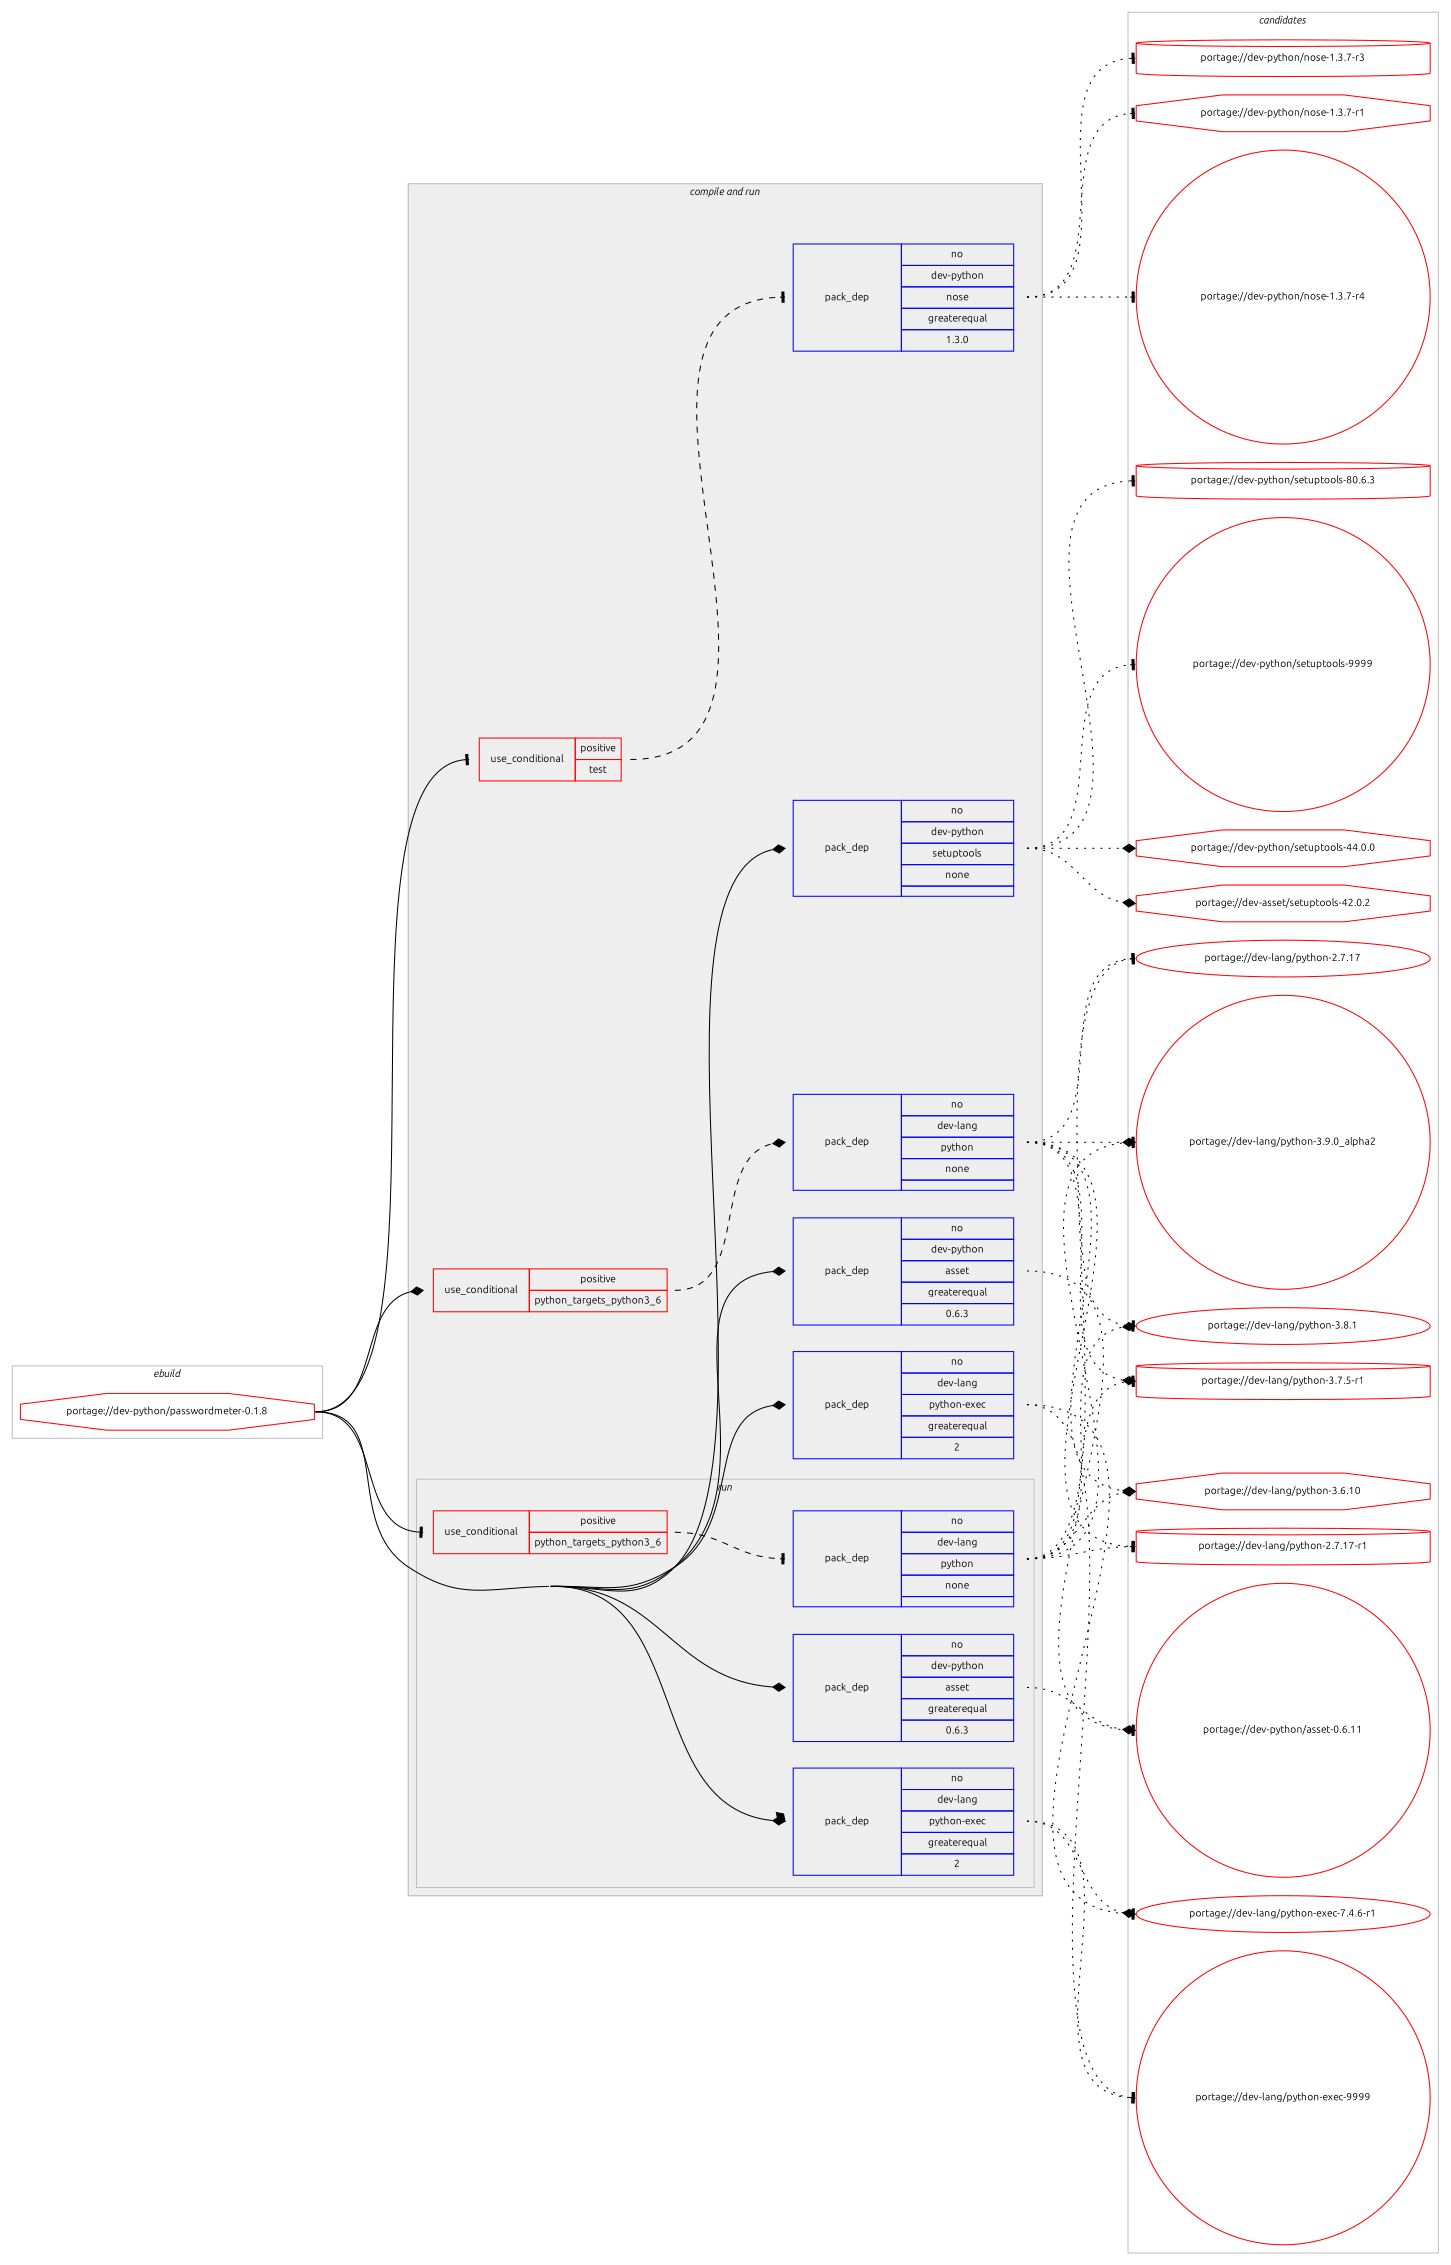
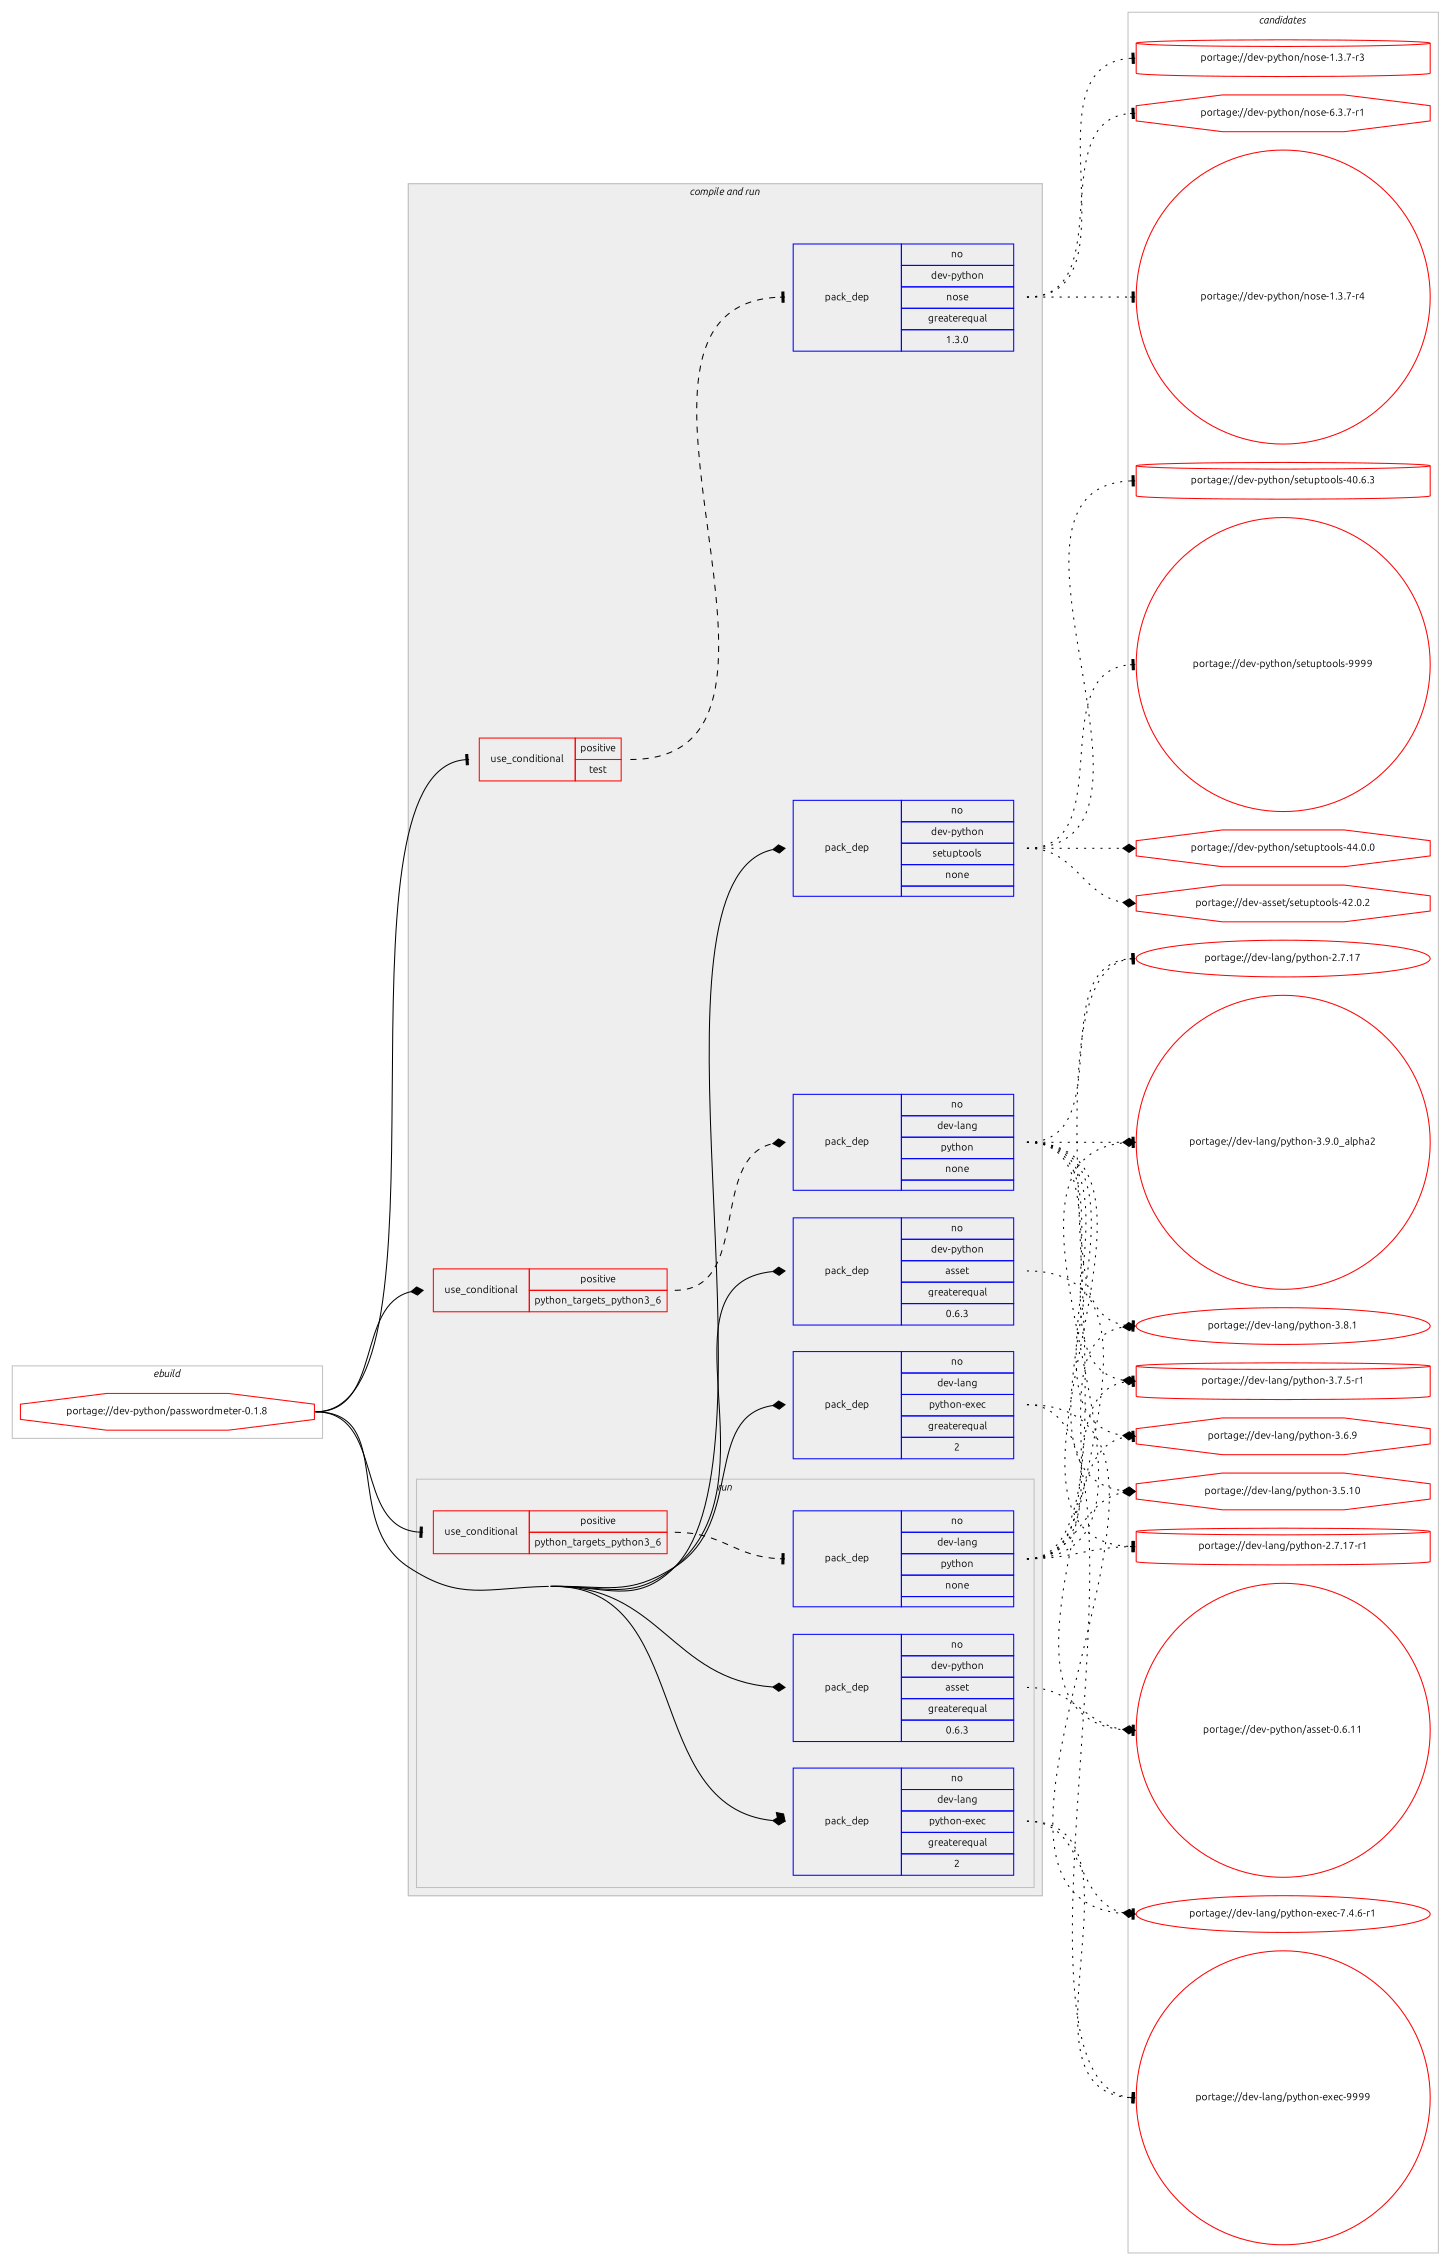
node "portage://dev-python/nose-1.3.7-r1": label "portage://dev-python/nose-1.3.7-r1" -> "portage://dev-python/nose-6.3.7-r1"
node "portage://dev-python/setuptools-80.6.3": label "portage://dev-python/setuptools-80.6.3" -> "portage://dev-python/setuptools-40.6.3"
node "portage://dev-lang/python-3.6.9": added
node "portage://dev-lang/python-3.6.10": label "portage://dev-lang/python-3.6.10" -> "portage://dev-lang/python-3.5.10"
